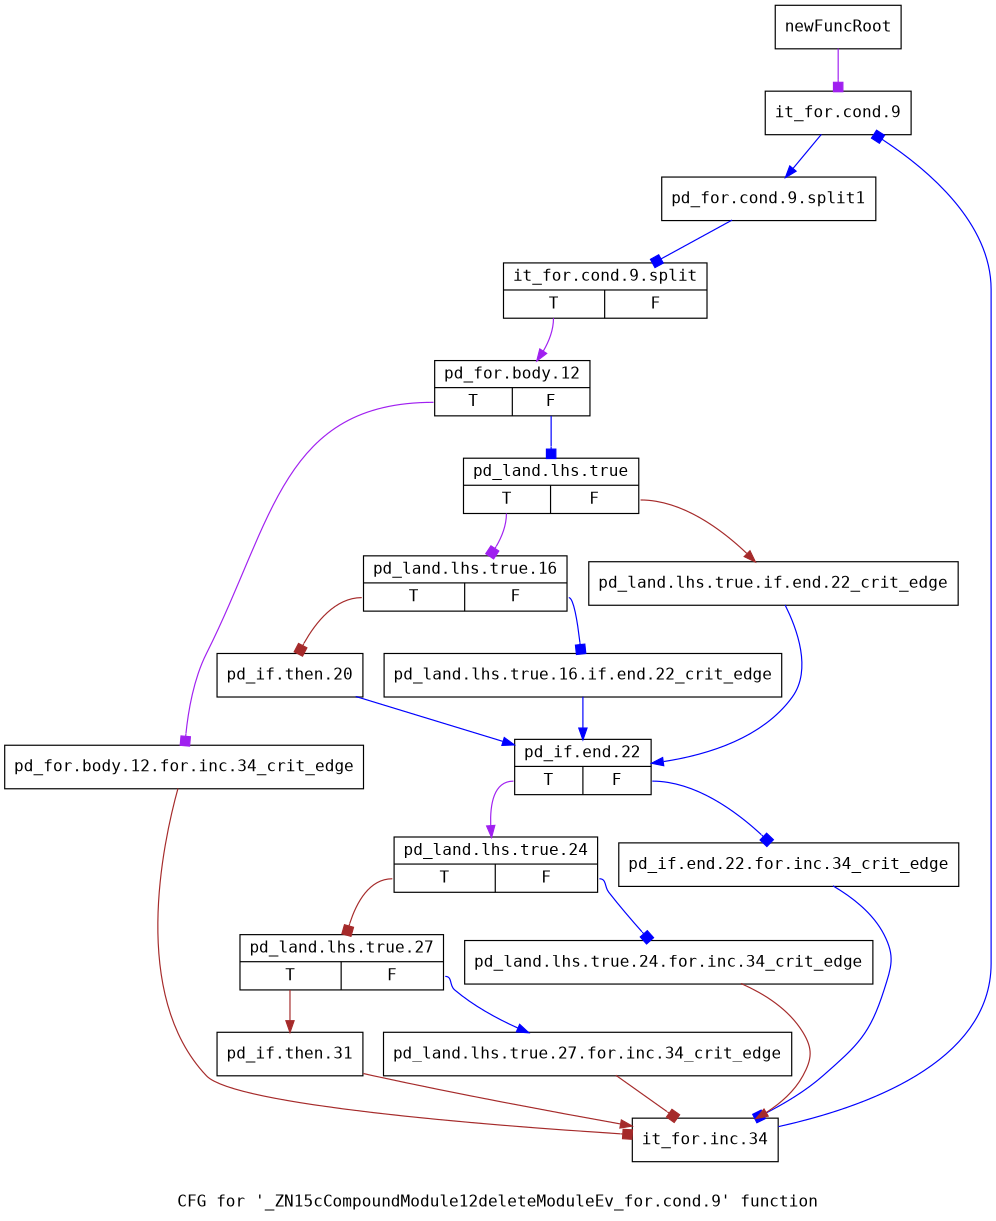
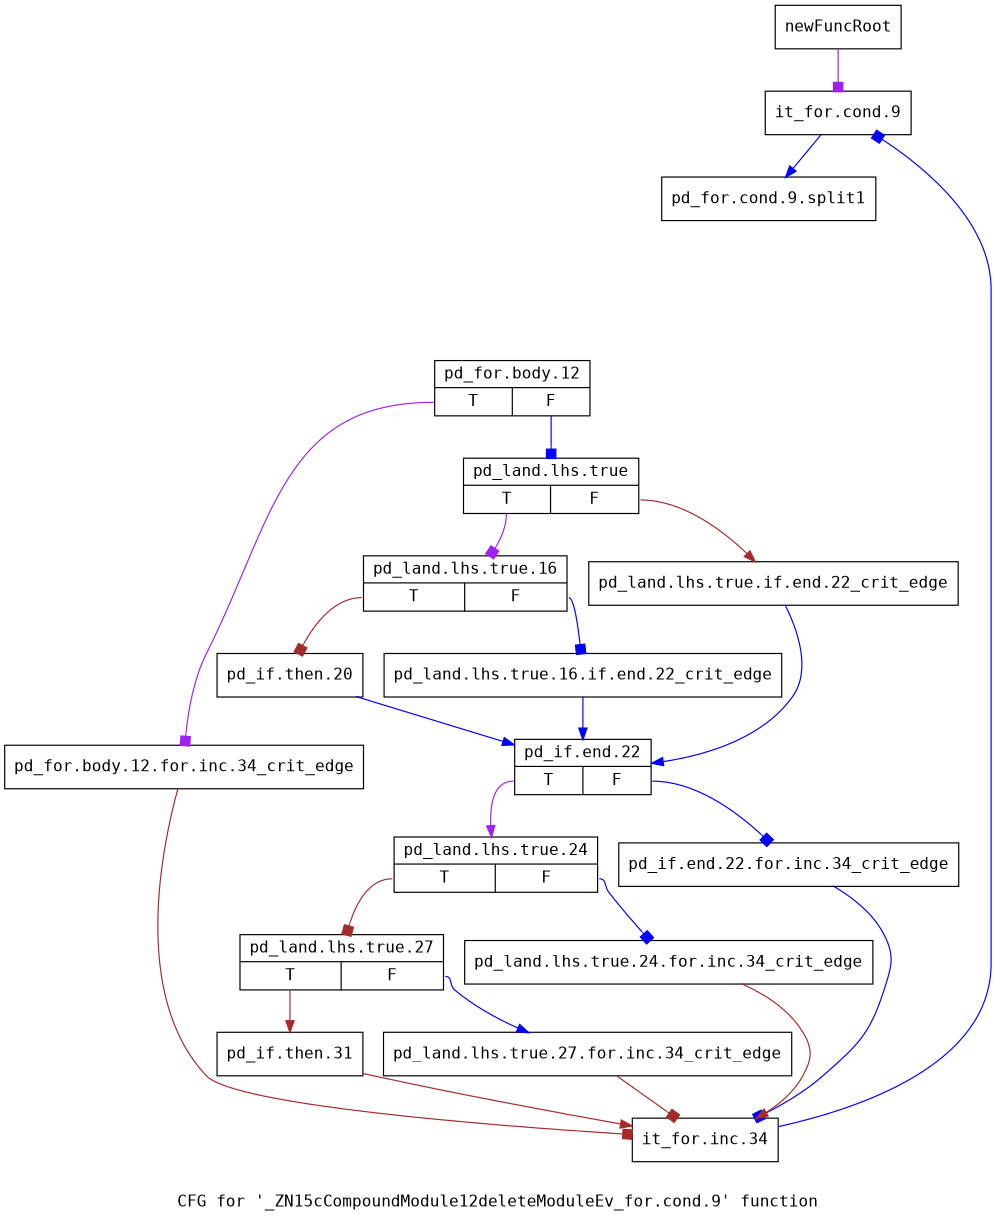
node "it_for.cond.9.split": removed
